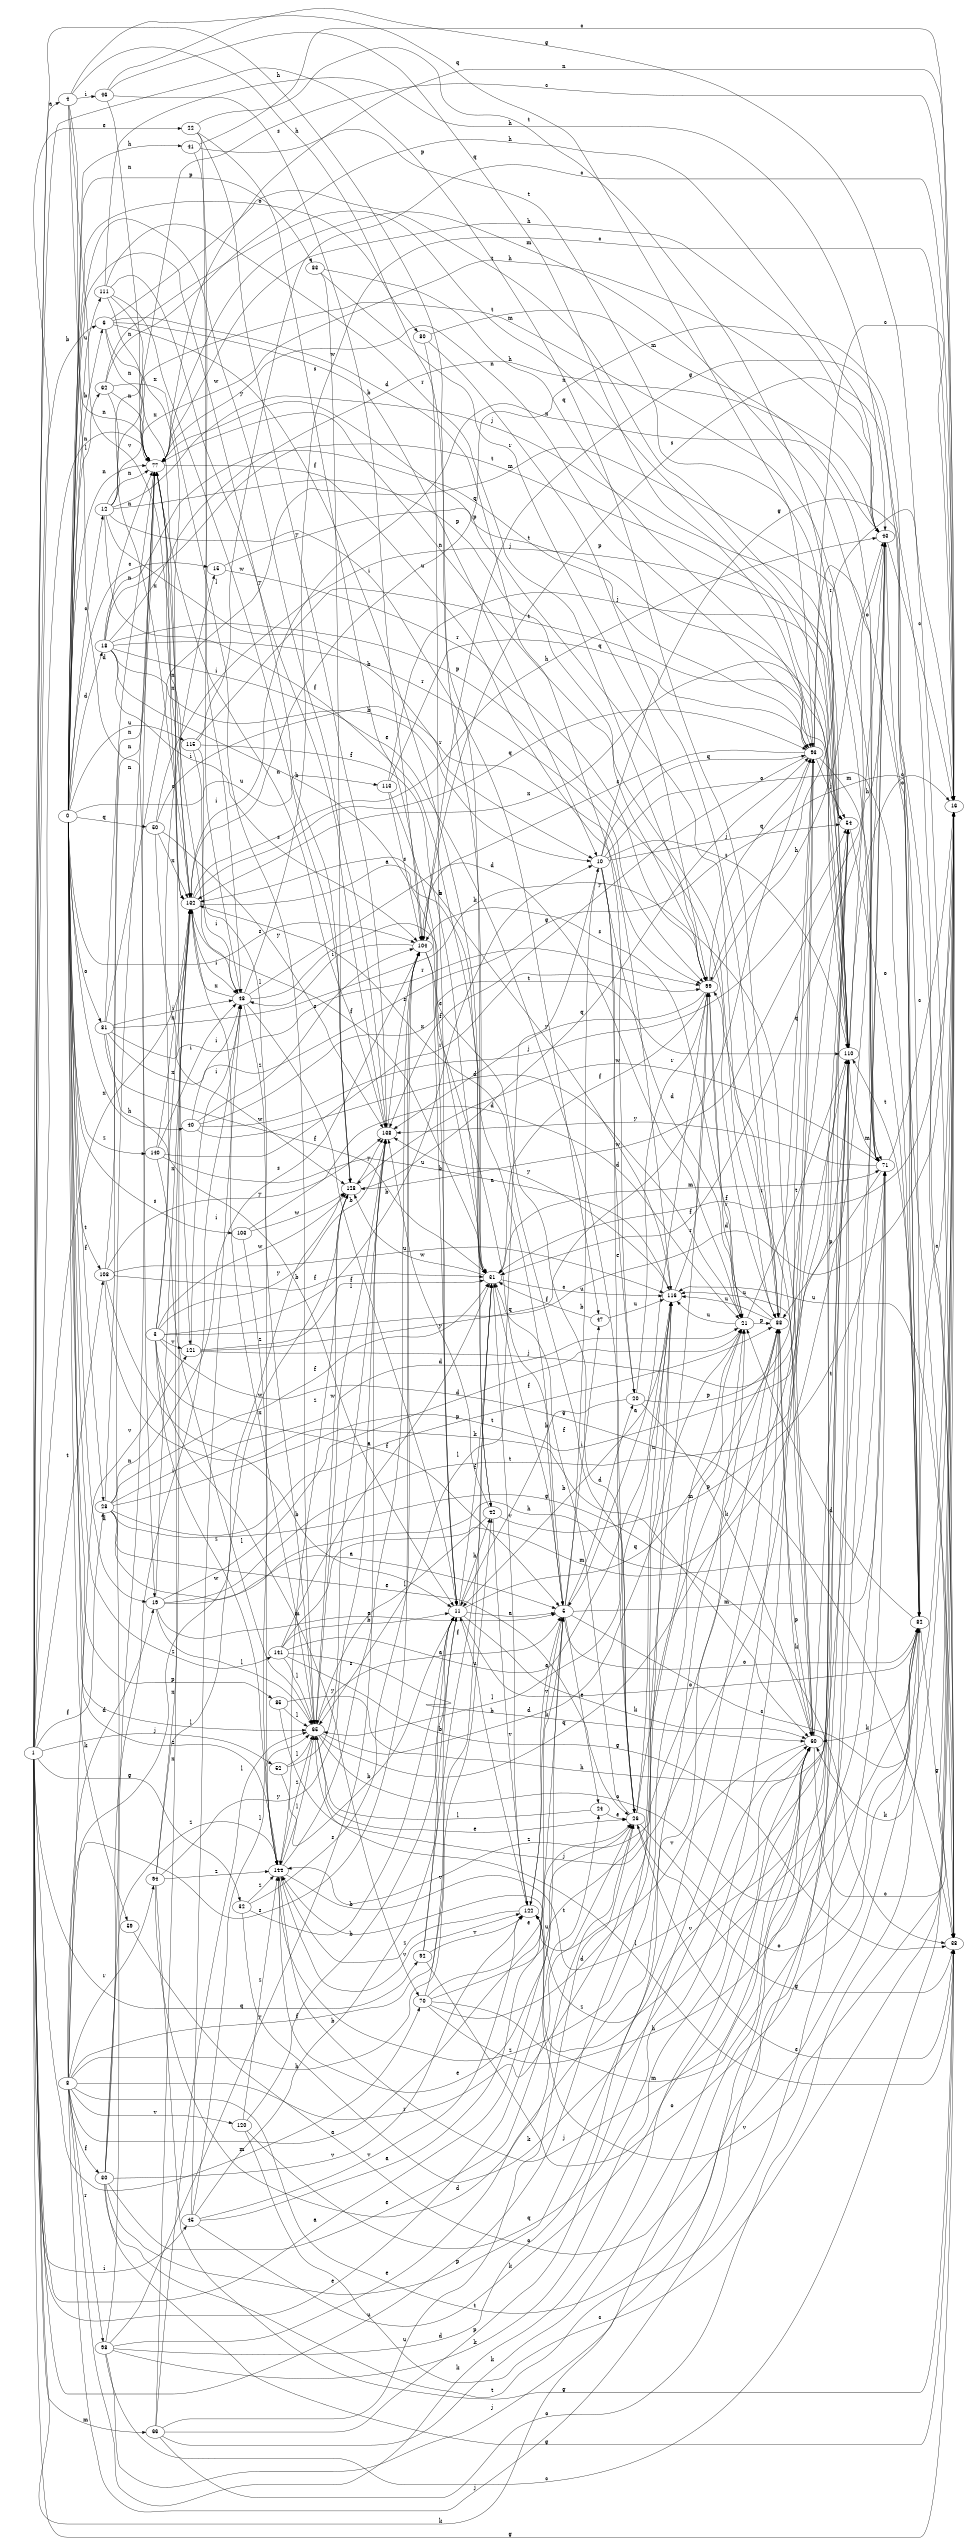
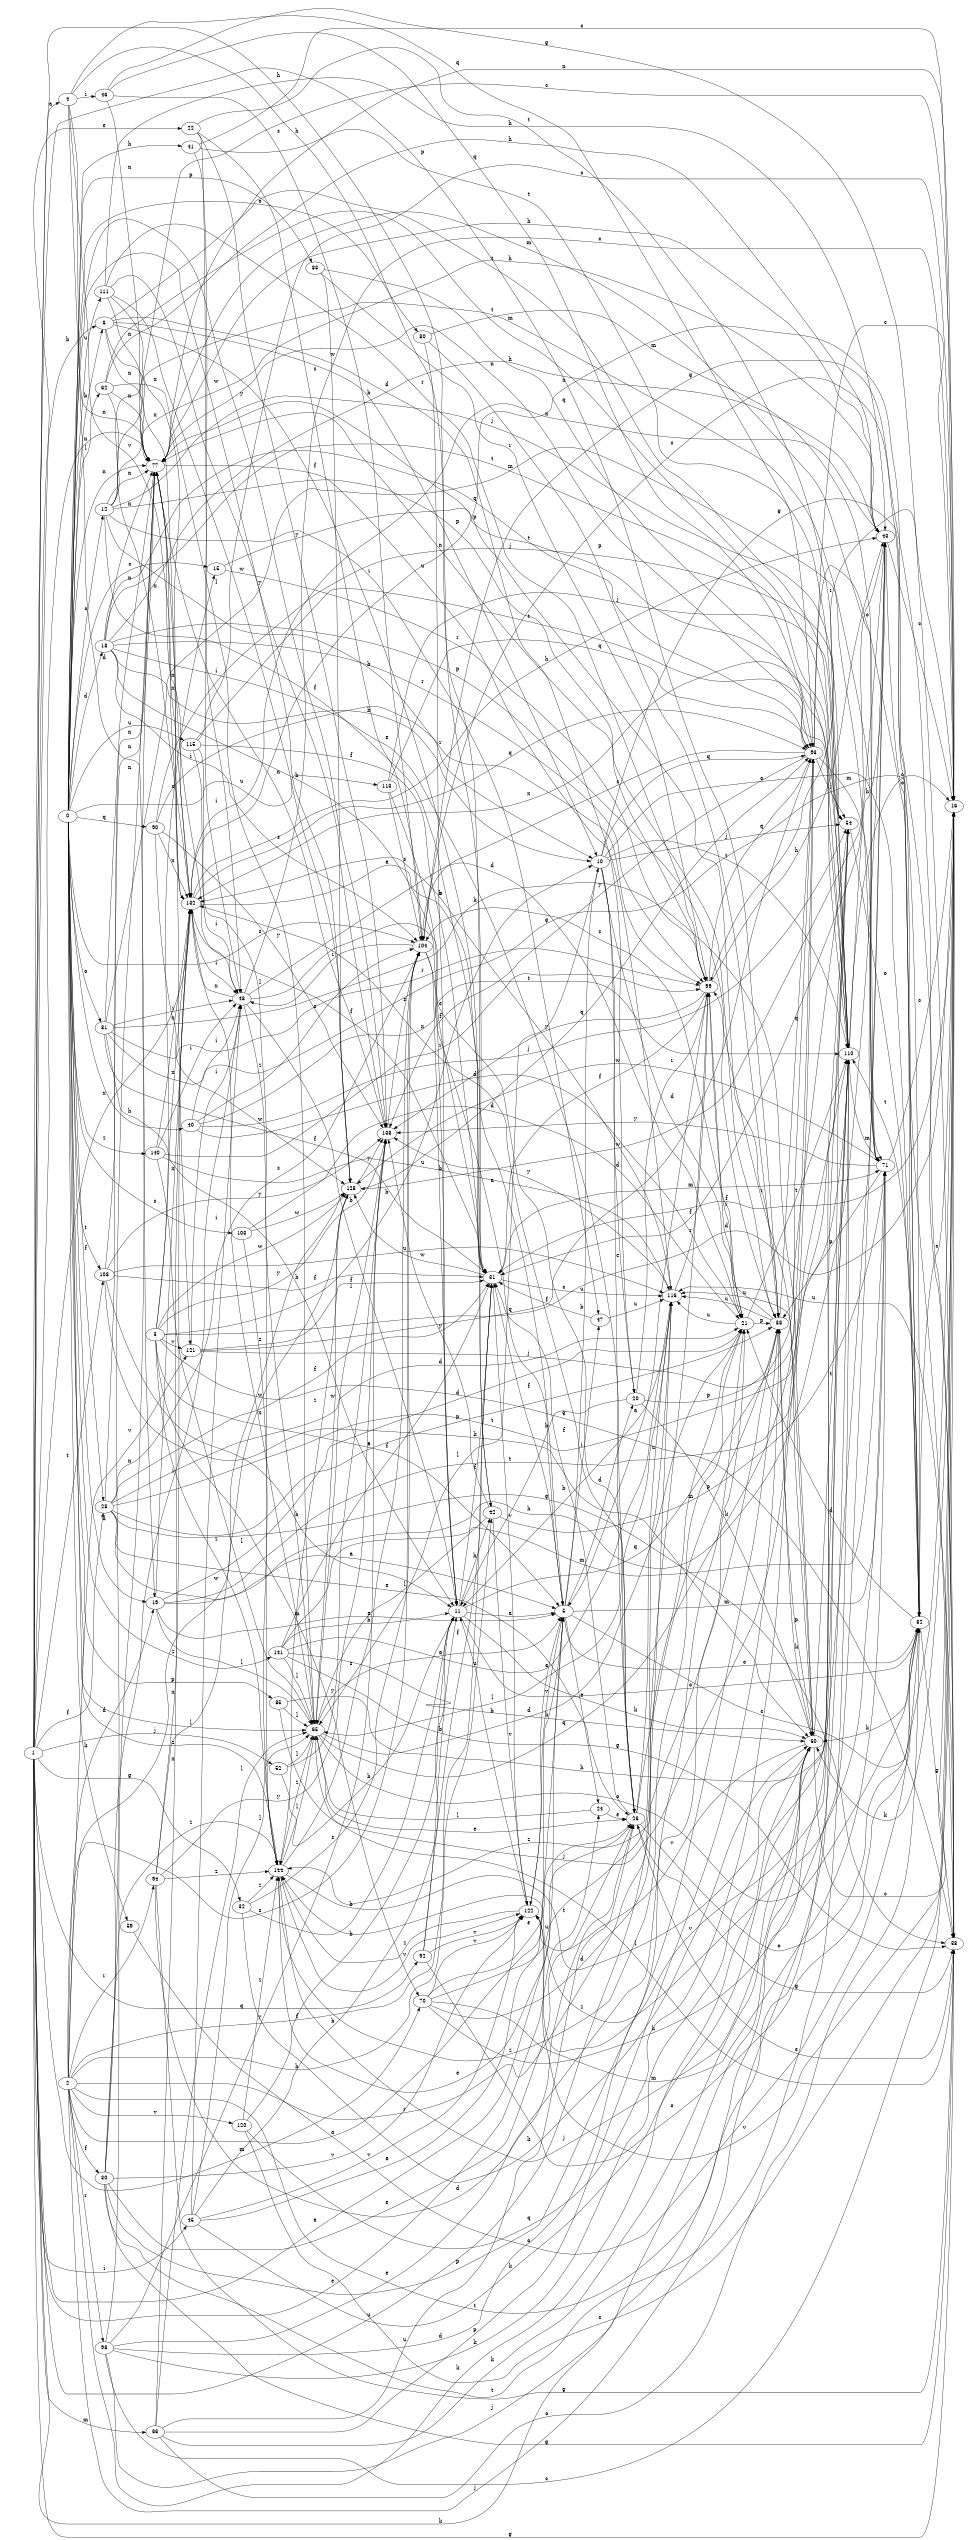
node "50": label "50" -> "90"
edge "70" -> "11": now "70" -> "122"
node "8": label "8" -> "2"
